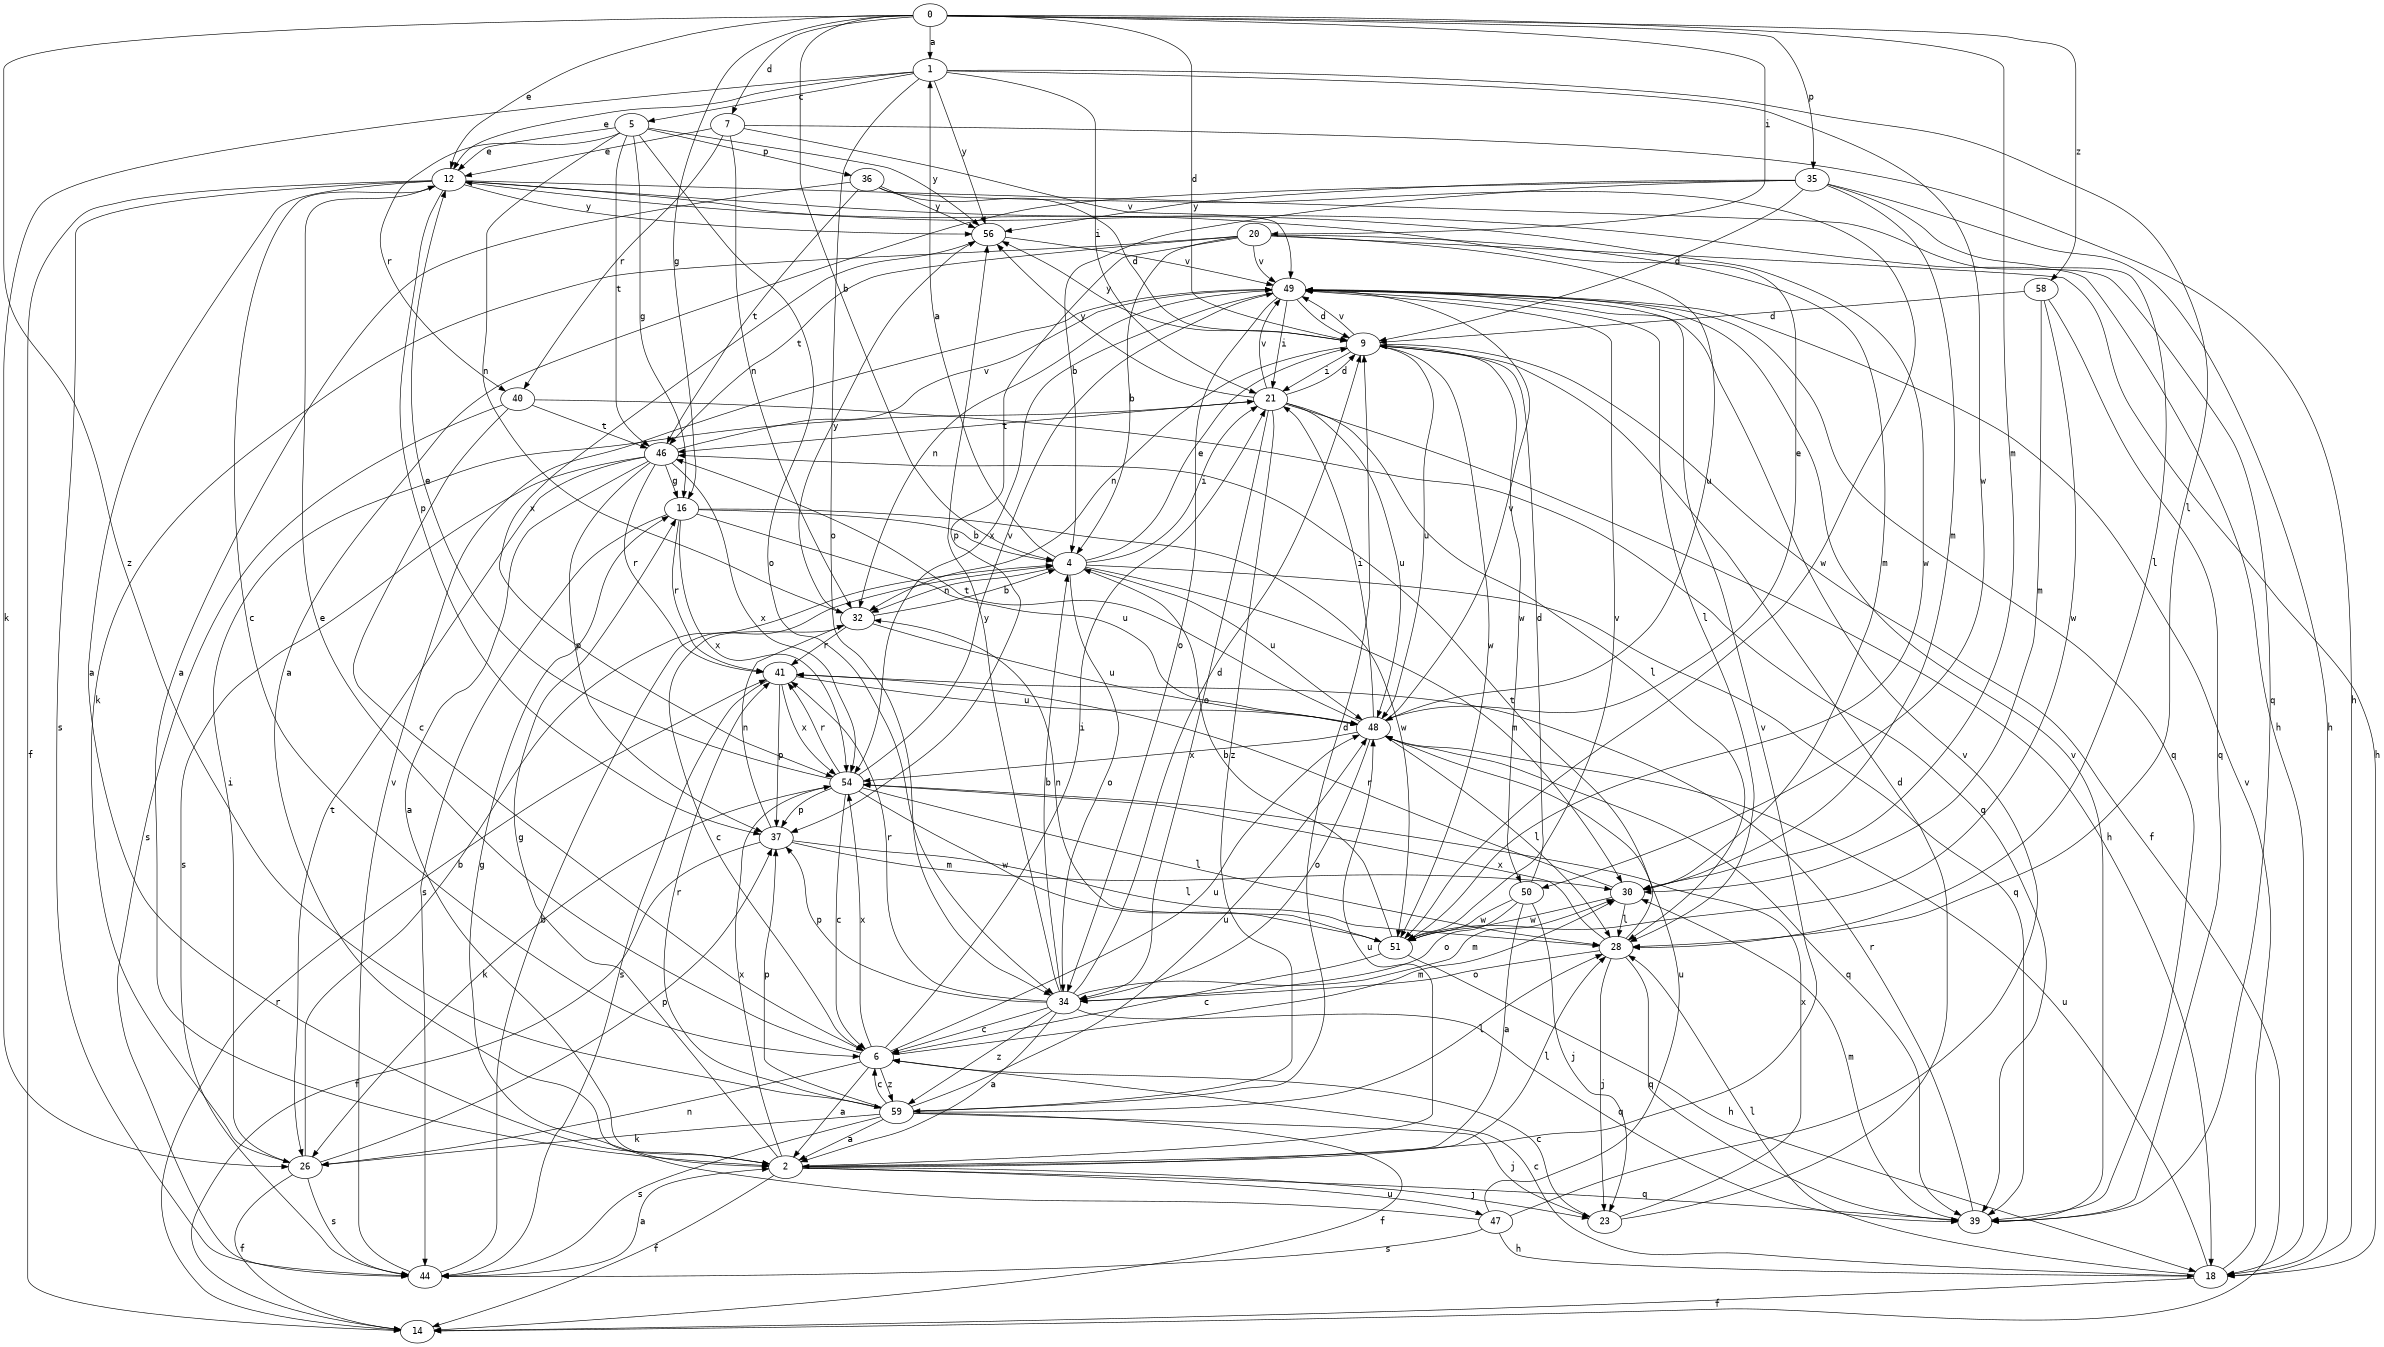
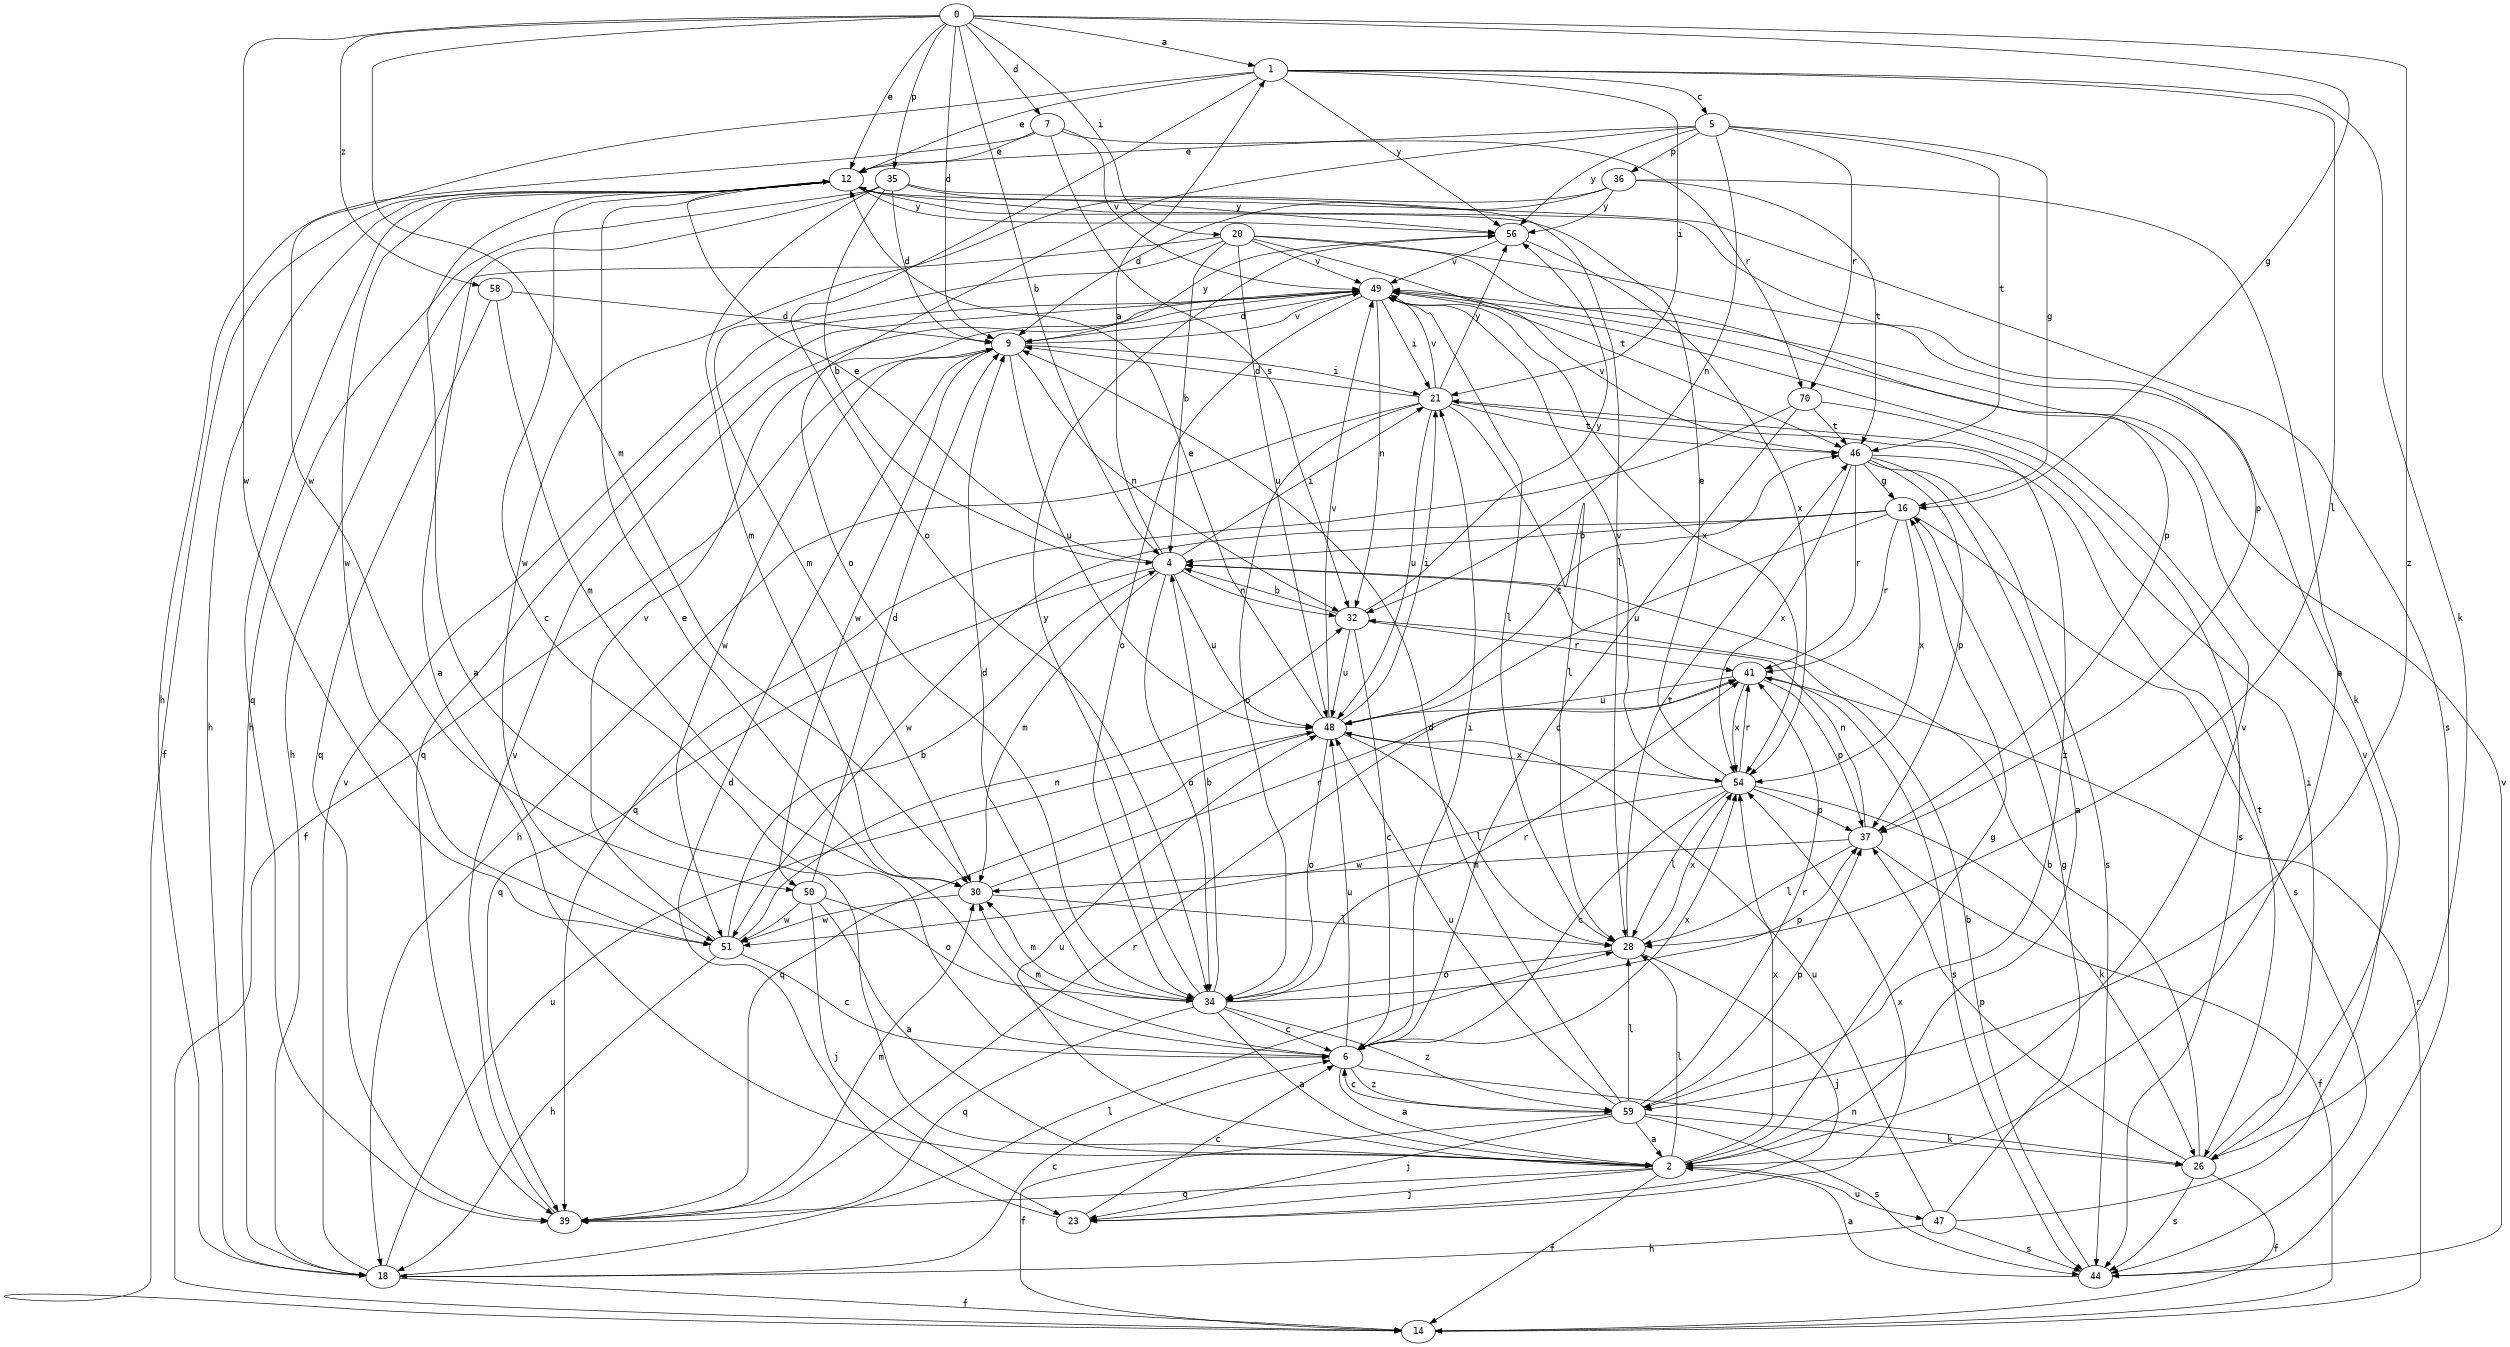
edge "7" -> "32": label "n" -> "s"
node "40": label "40" -> "70"
edge "4" -> "9": now "4" -> "12"
edge "58" -> "51": now "0" -> "51"
edge "28" -> "39": removed, label "q"
